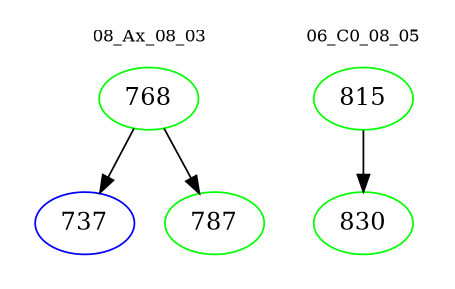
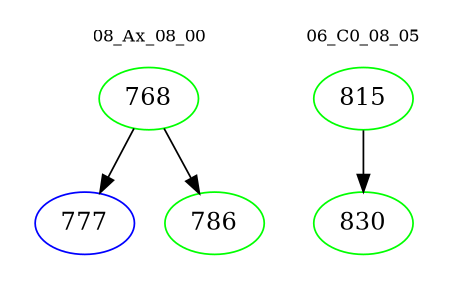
cluster "08_Ax_08_03": label "08_Ax_08_03" -> "08_Ax_08_00"
node "737": label "737" -> "777"
node "787": label "787" -> "786"
